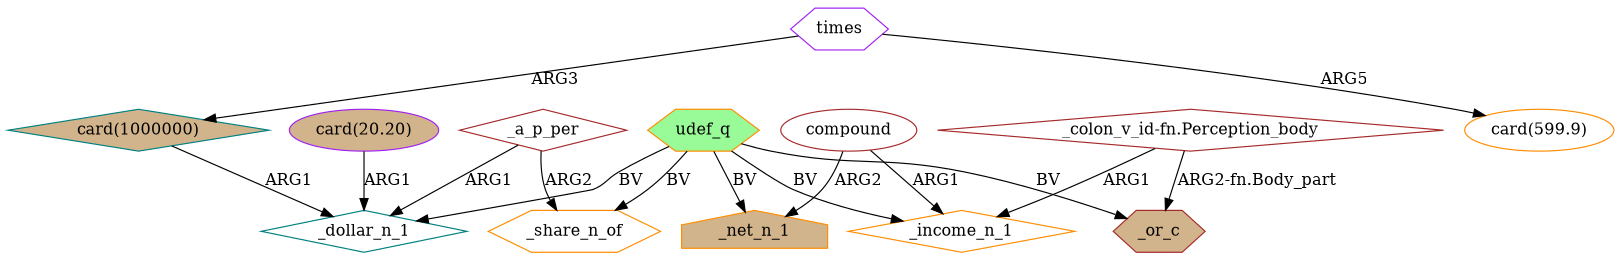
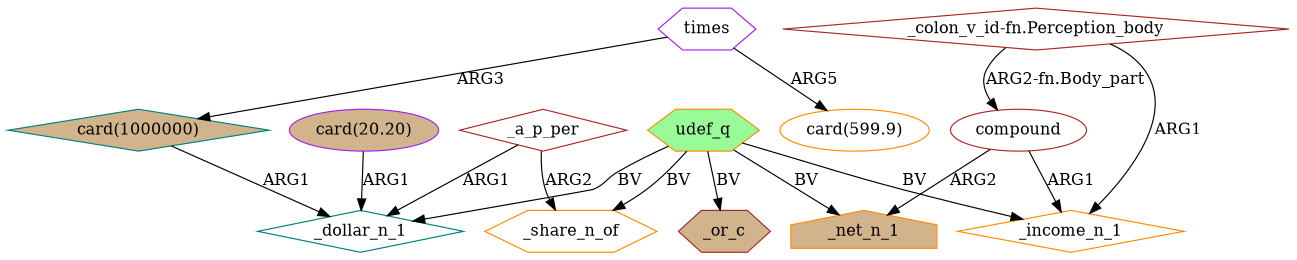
edge "_colon_v_id-fn.Perception_body" -> "_or_c": now "_colon_v_id-fn.Perception_body" -> "compound"
